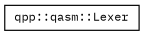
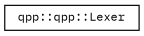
node "qpp::qasm::Lexer": label "qpp::qasm::Lexer" -> "qpp::qpp::Lexer"
